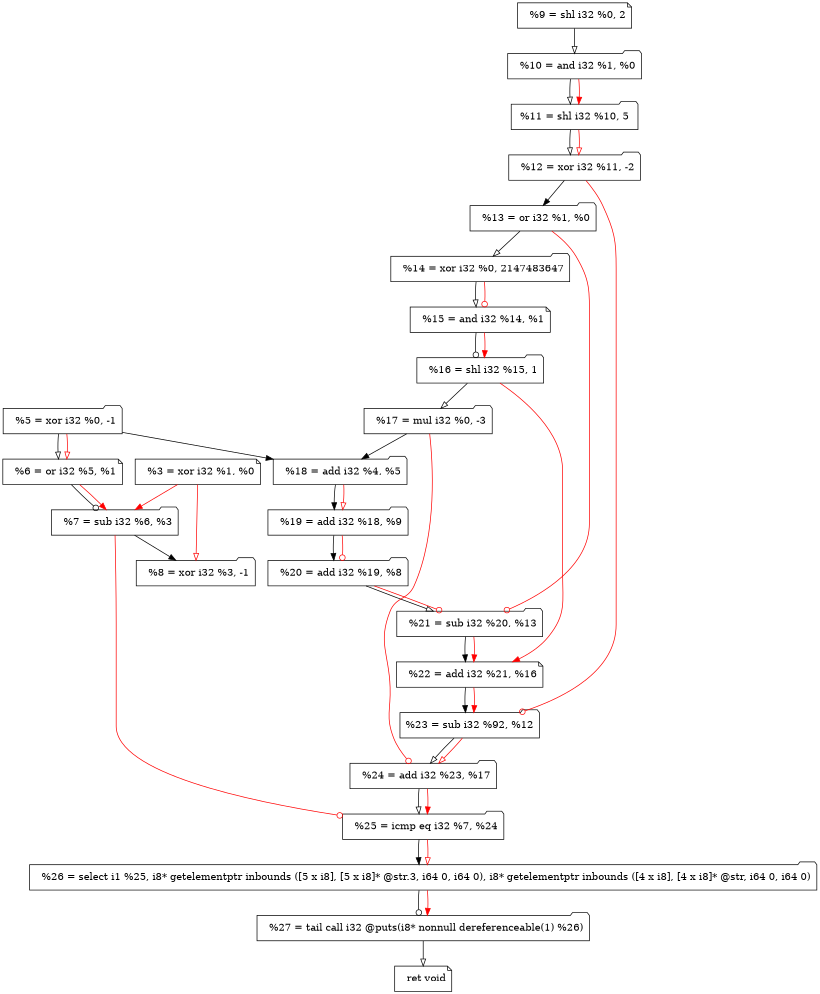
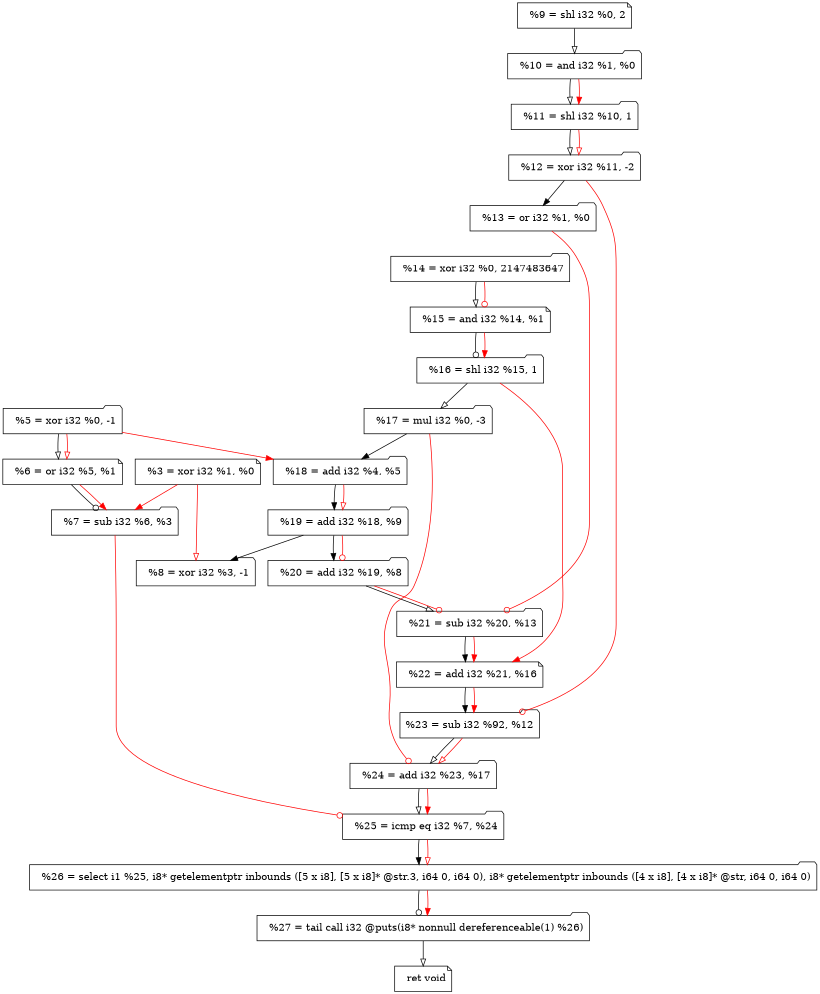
node "%11 = shl i32 %10, 5": label "%11 = shl i32 %10, 5" -> "%11 = shl i32 %10, 1"
edge "%13 = or i32 %1, %0" -> "%14 = xor i32 %0, 2147483647": removed
edge "%5 = xor i32 %0, -1" -> "%18 = add i32 %4, %5": color black -> red
edge "%7 = sub i32 %6, %3" -> "%8 = xor i32 %3, -1": now "%19 = add i32 %18, %9" -> "%8 = xor i32 %3, -1"
